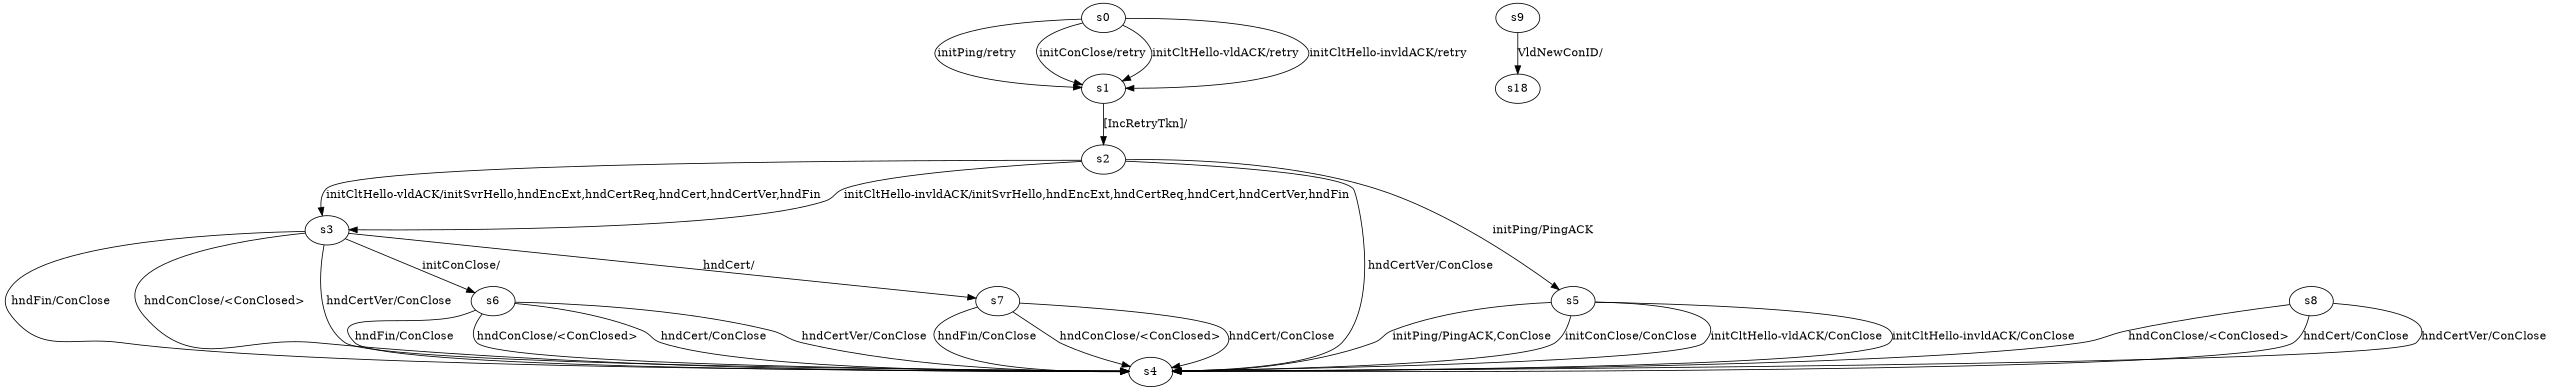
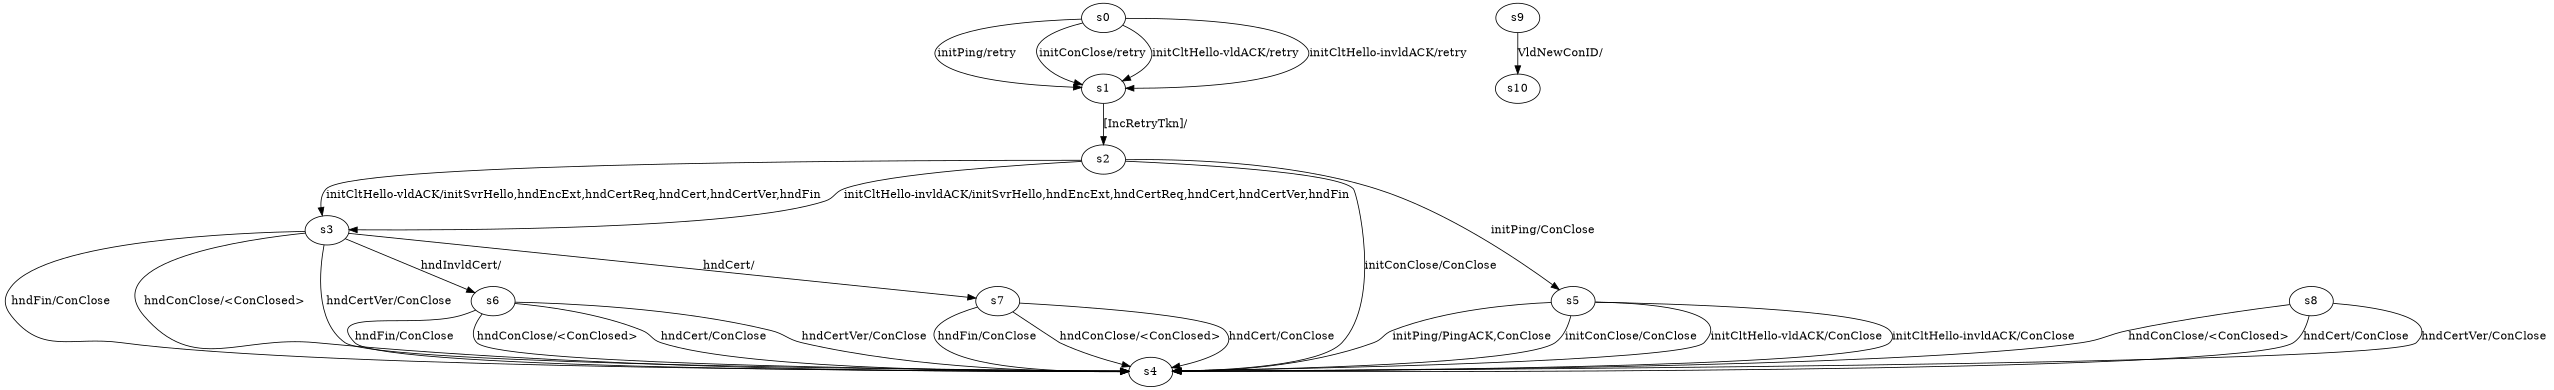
node "s18": label "s18" -> "s10"
edge "s2" -> "s5": label "initPing/PingACK " -> "initPing/ConClose "
edge "s3" -> "s6": label "initConClose/ " -> "hndInvldCert/ "
edge "s2" -> "s4": label "hndCertVer/ConClose " -> "initConClose/ConClose "
